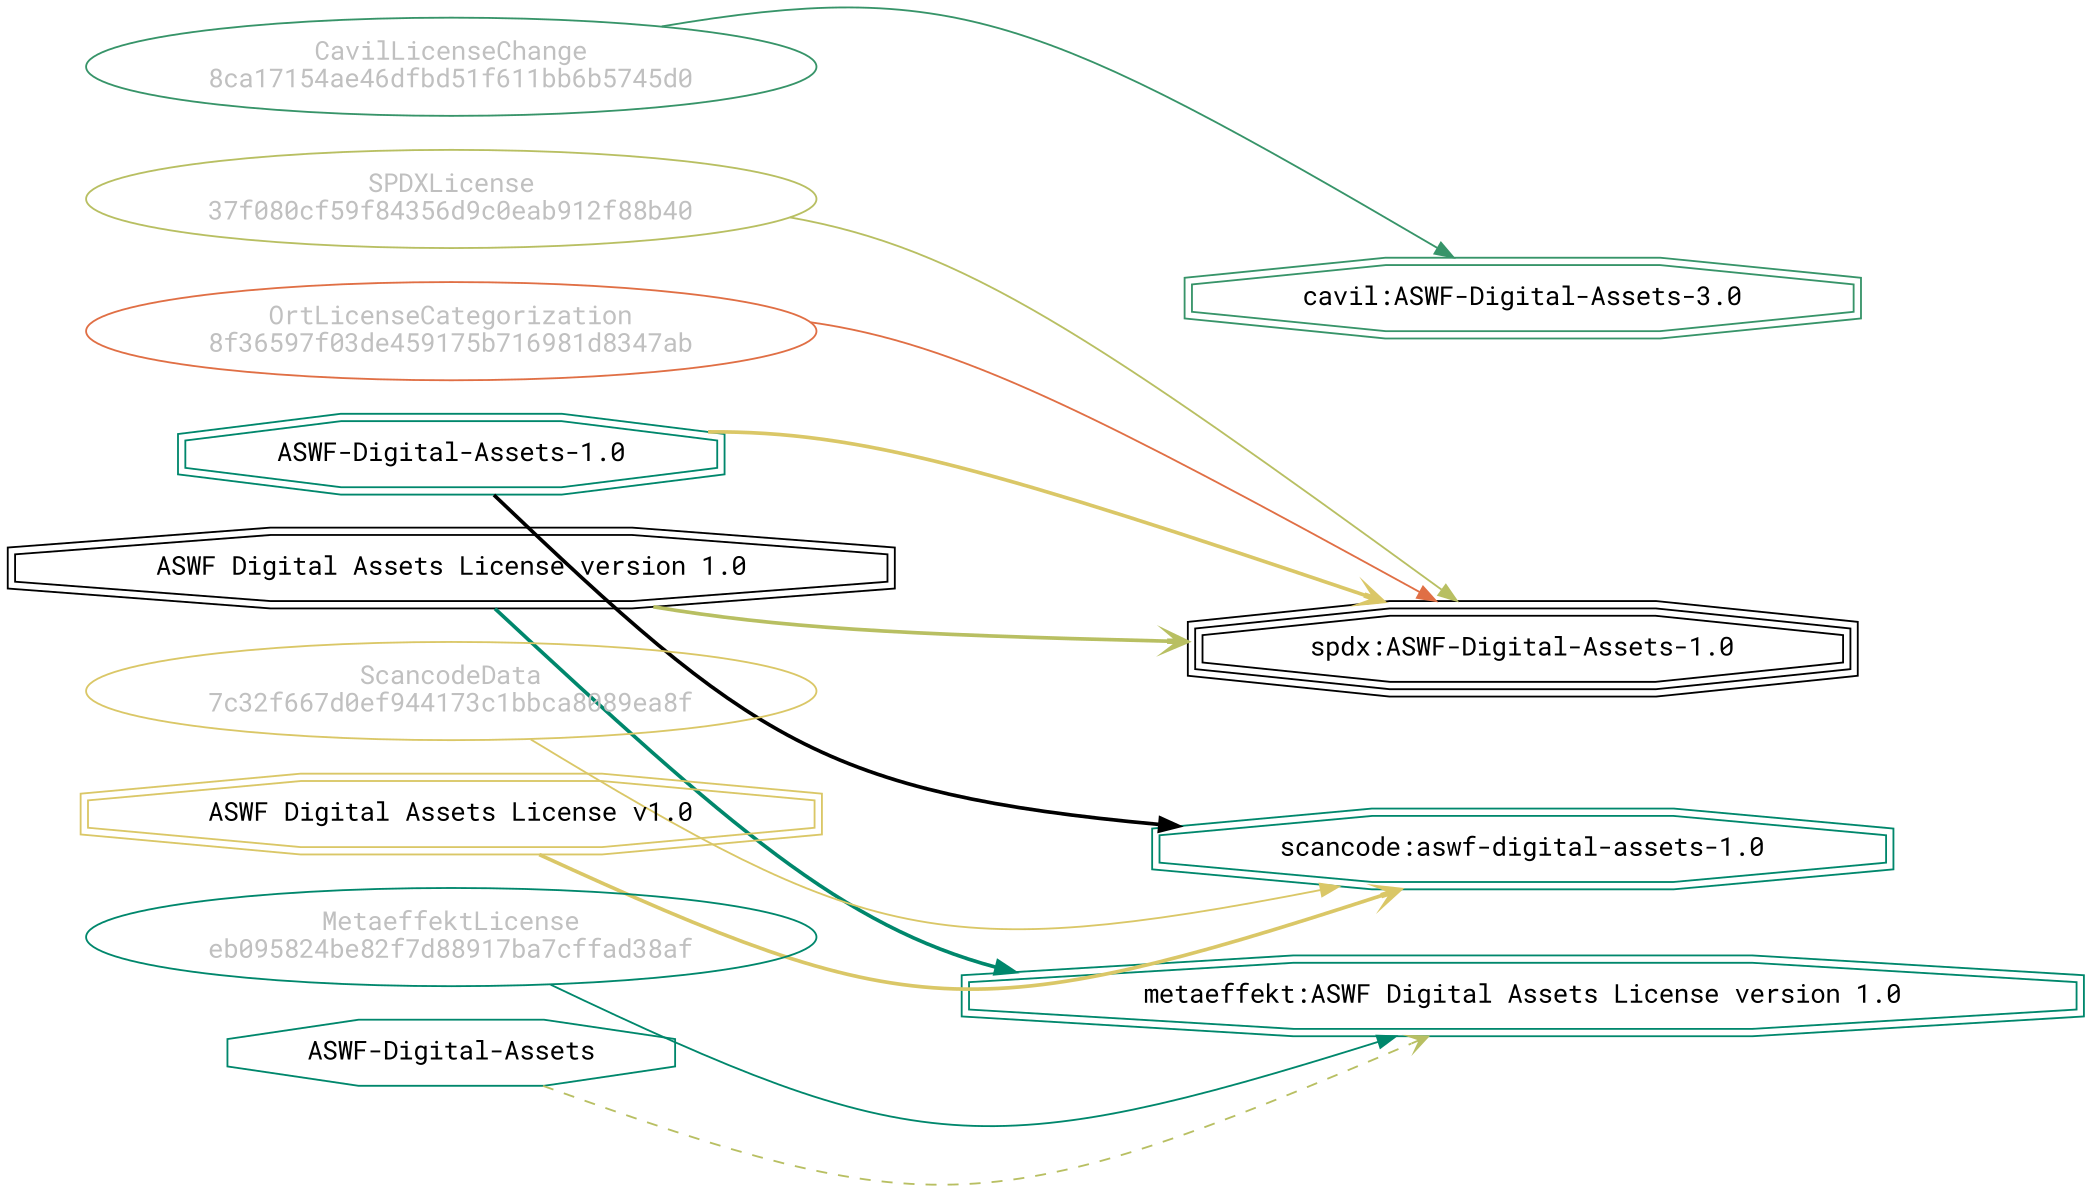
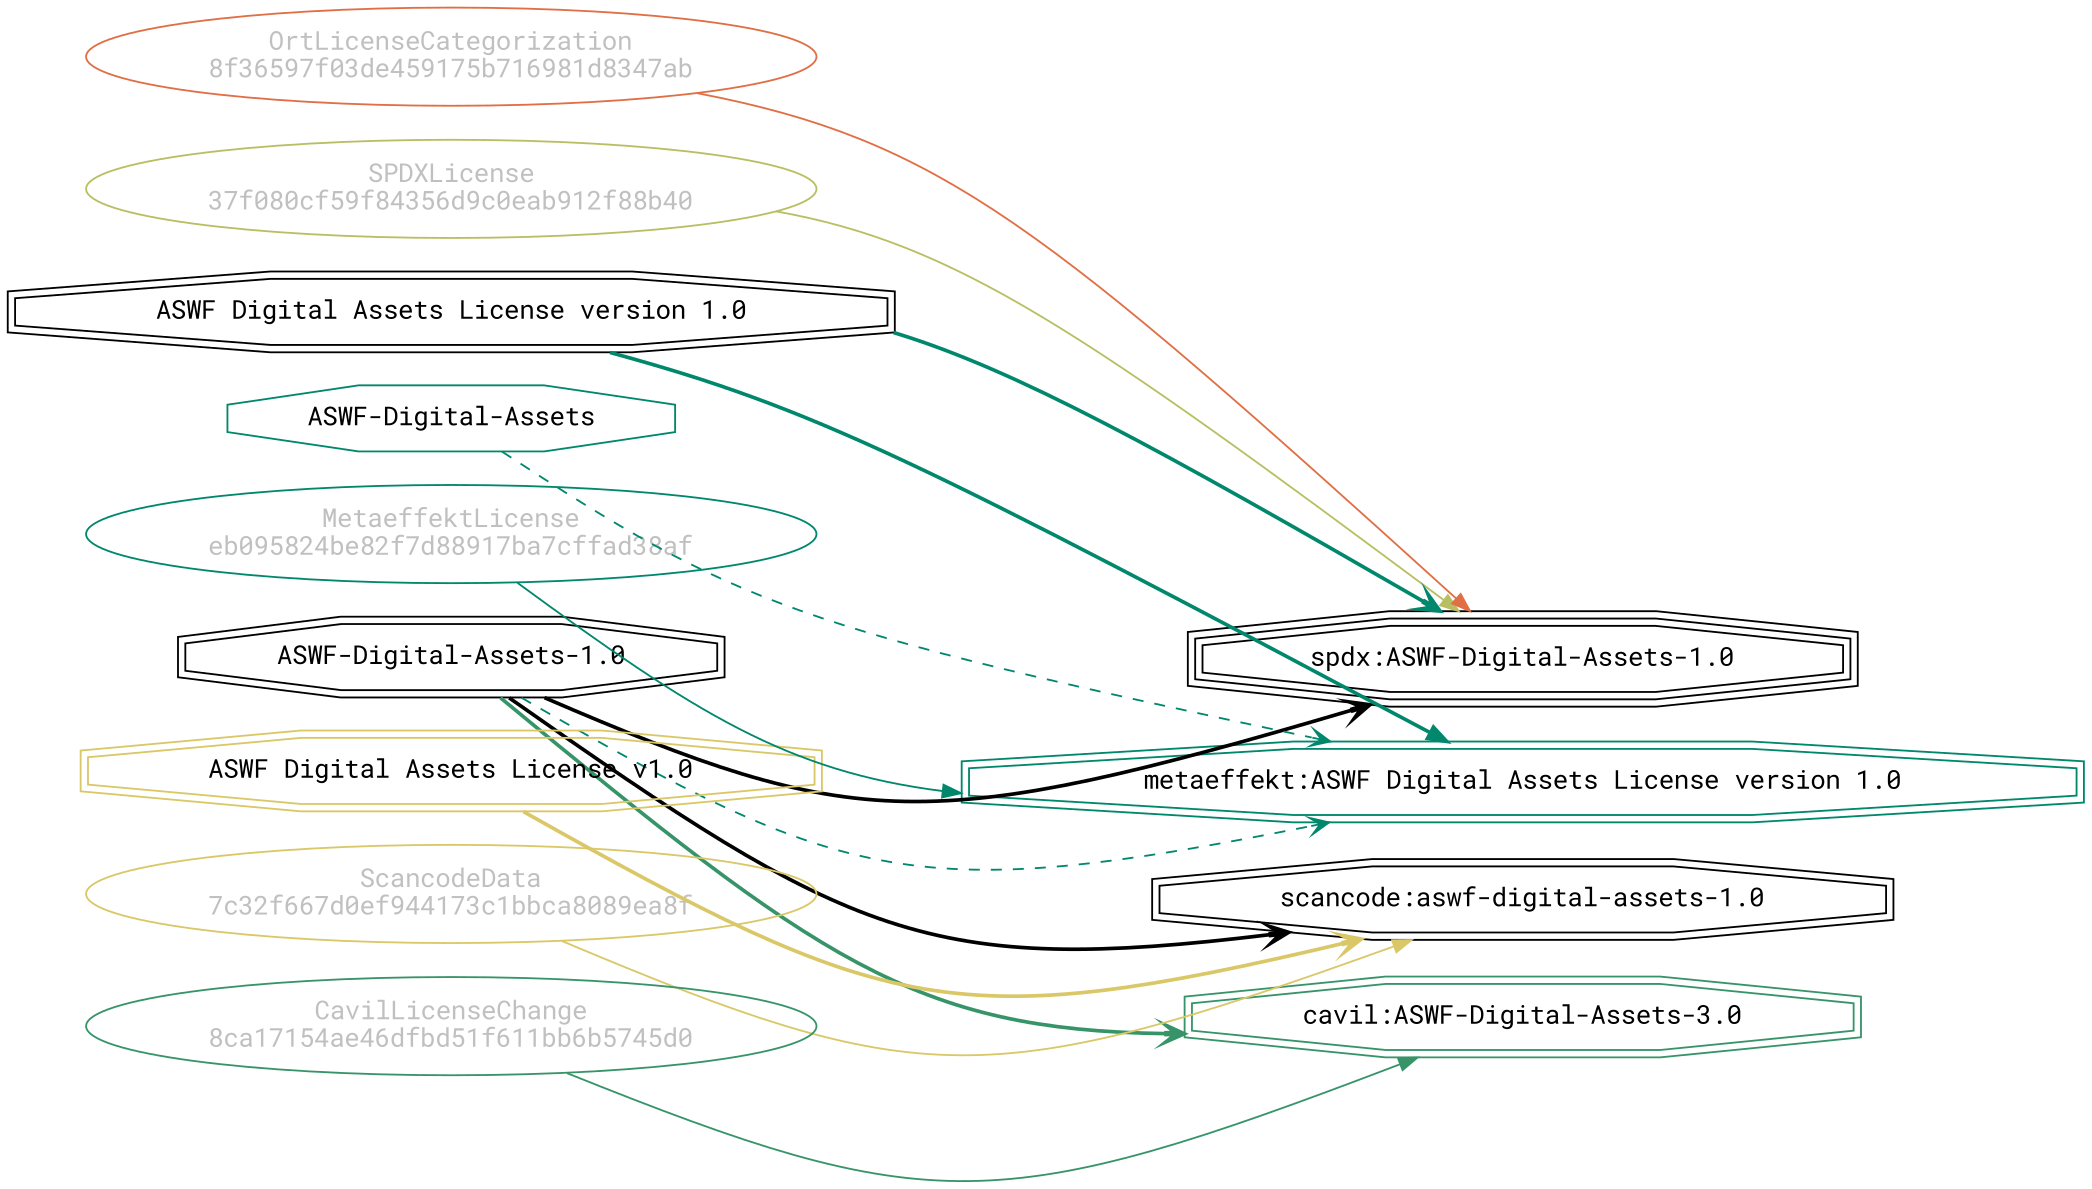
node "ASWF-Digital-Assets-1.0": color #00876c -> black
edge "ASWF-Digital-Assets-1.0" -> "spdx:ASWF-Digital-Assets-1.0": color #dac767 -> black
edge "ASWF Digital Assets License version 1.0" -> "spdx:ASWF-Digital-Assets-1.0": color #b8bf62 -> #00876c
edge "ASWF-Digital-Assets-1.0" -> "scancode:aswf-digital-assets-1.0": arrowhead normal -> vee
node "scancode:aswf-digital-assets-1.0": color #00876c -> black
edge "ASWF-Digital-Assets-1.0" -> "metaeffekt:ASWF Digital Assets License version 1.0": added
edge "ASWF-Digital-Assets-1.0" -> "cavil:ASWF-Digital-Assets-3.0": added
edge "ASWF-Digital-Assets" -> "metaeffekt:ASWF Digital Assets License version 1.0": color #b8bf62 -> #00876c
